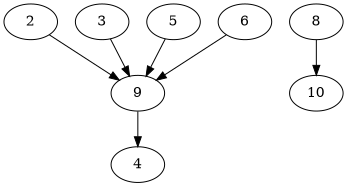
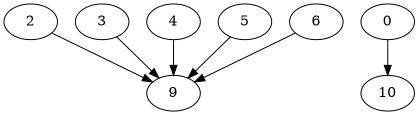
node "8": label "8" -> "0"
edge "9" -> "4": reversed
